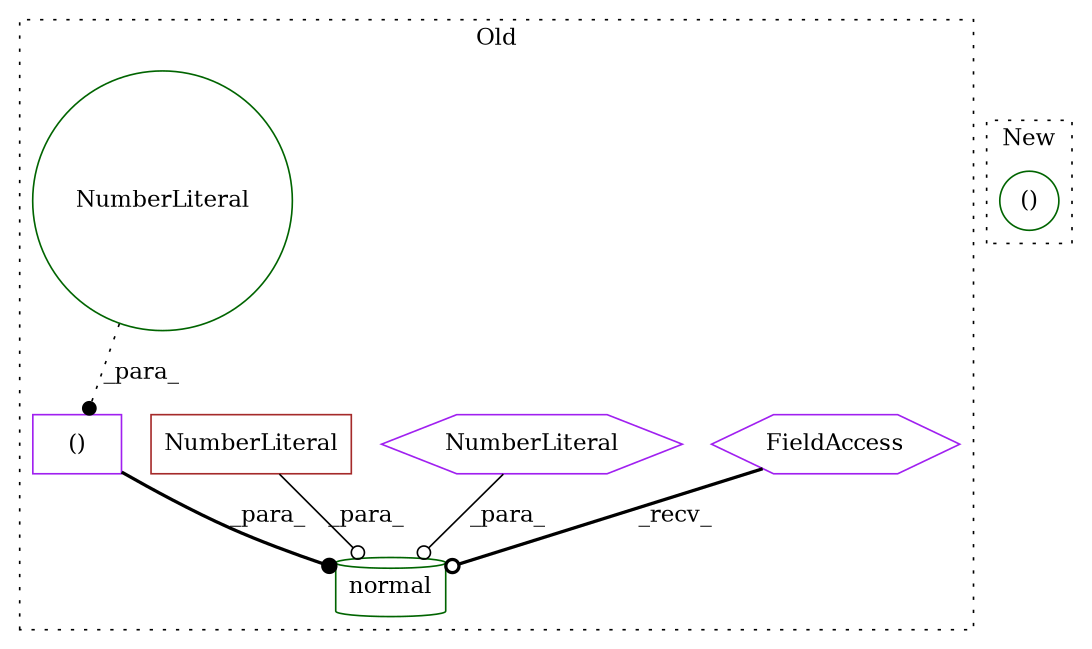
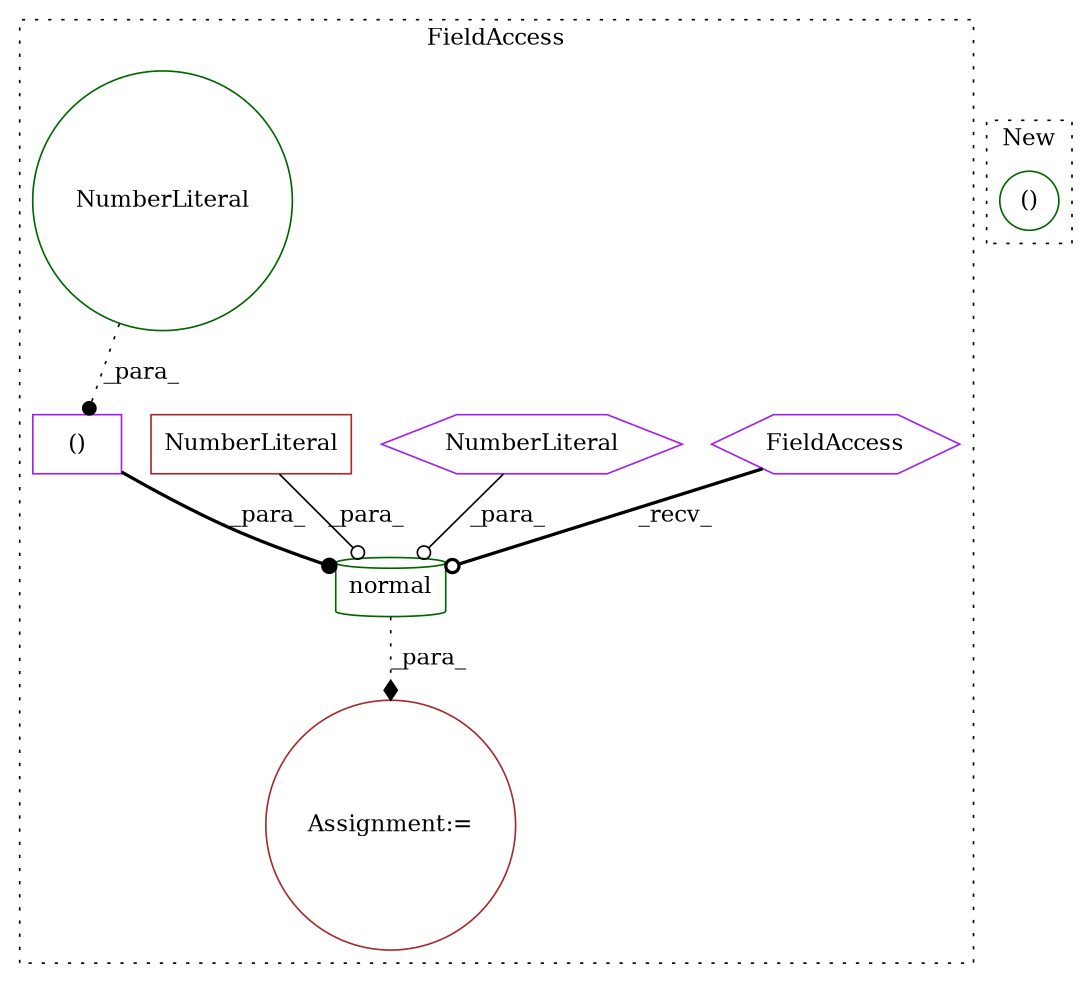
cluster "Old": label "Old" -> "FieldAccess"
node "Assignment:=": added
